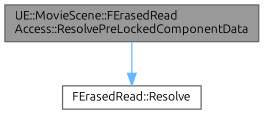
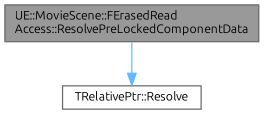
node "FErasedRead::Resolve": label "FErasedRead::Resolve" -> "TRelativePtr::Resolve"
